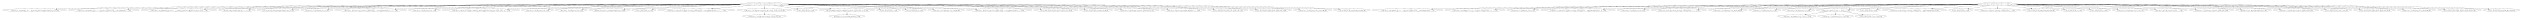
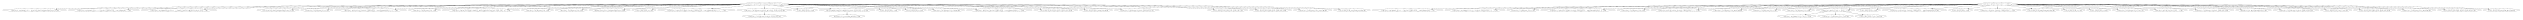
node "(drawString,g.drawString(str, x, y))": removed
node "(<operator>.division,scoreImg.getWidth() / 2)": removed
